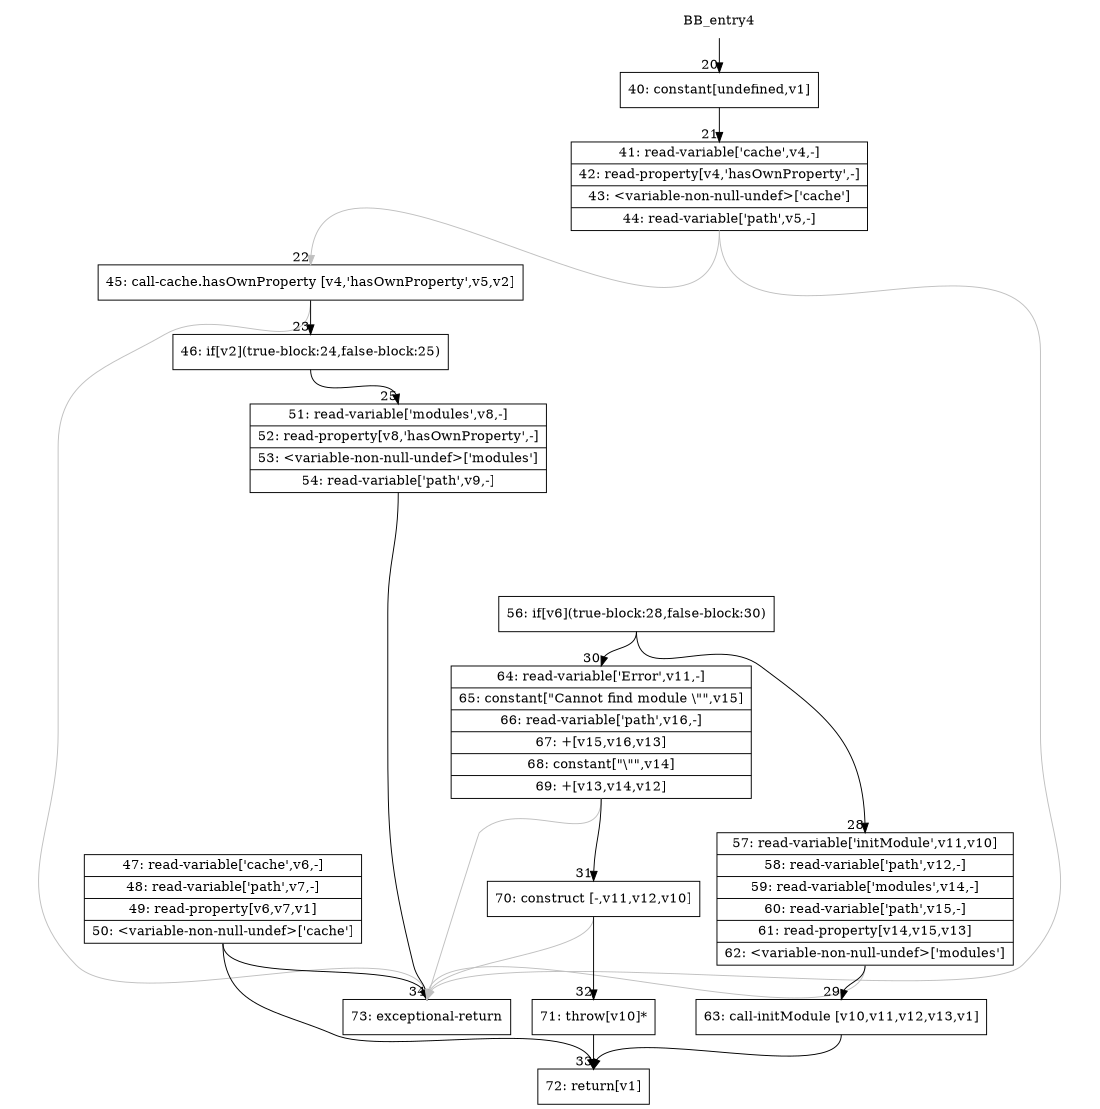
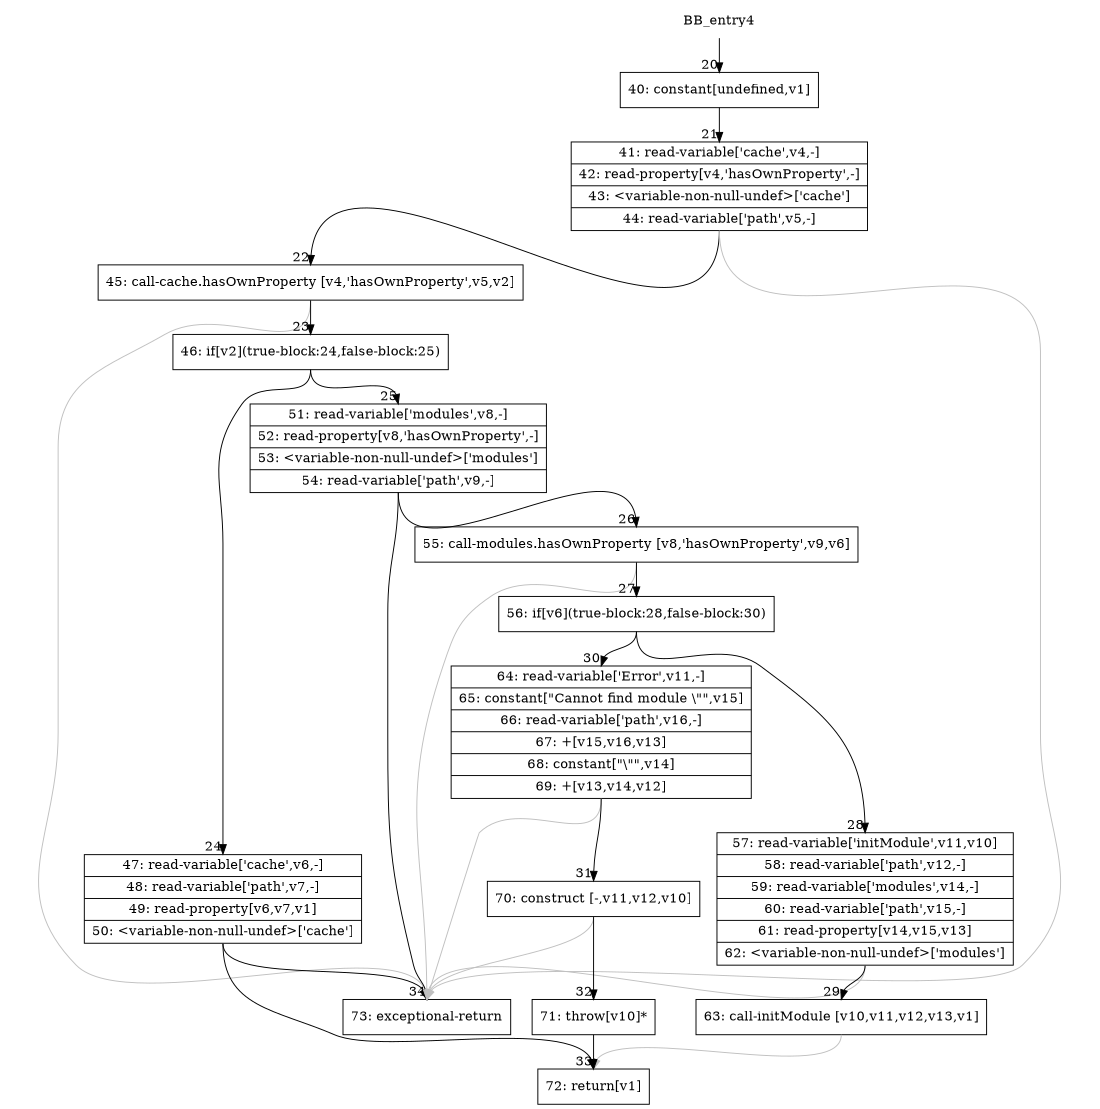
edge "41: read-variable['cache',v4,-]" -> "45: call-cache.hasOwnProperty [v4,'hasOwnProperty',v5,v2]": color gray -> black
node "55: call-modules.hasOwnProperty [v8,'hasOwnProperty',v9,v6]": added
edge "46: if[v2](true-block:24,false-block:25)" -> "47: read-variable['cache',v6,-]": added
edge "63: call-initModule [v10,v11,v12,v13,v1]" -> "72: return[v1]": color black -> gray
